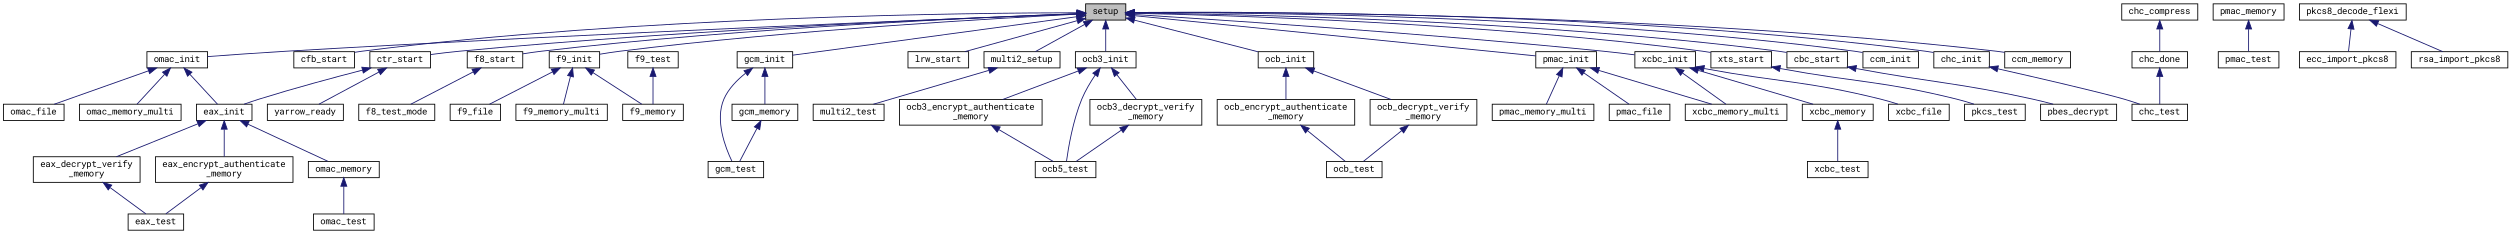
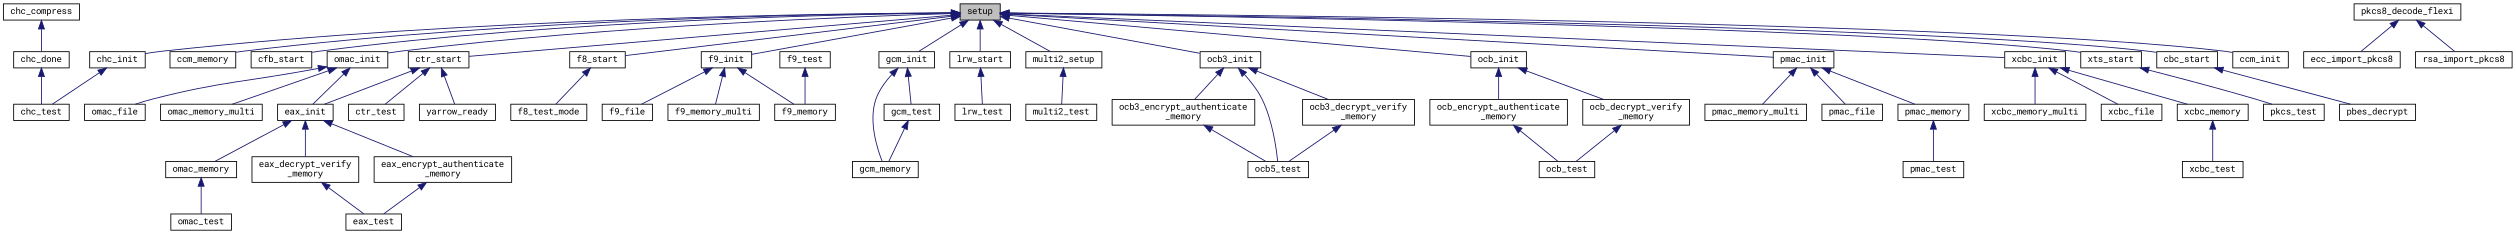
edge "xcbc_memory_multi" -> "pmac_init": now "pmac_memory" -> "pmac_init"
node "ctr_test": added
node "lrw_test": added
edge "gcm_test" -> "gcm_memory": reversed
